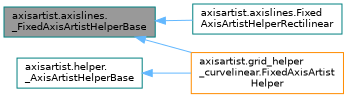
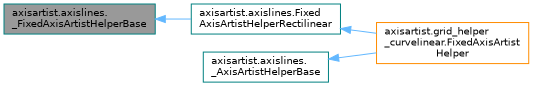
edge "axisartist.grid_helper _curvelinear.FixedAxisArtist Helper" -> "axisartist.axislines. _FixedAxisArtistHelperBase": now "axisartist.grid_helper _curvelinear.FixedAxisArtist Helper" -> "axisartist.axislines.Fixed AxisArtistHelperRectilinear"
node "axisartist.helper. _AxisArtistHelperBase": label "axisartist.helper. _AxisArtistHelperBase" -> "axisartist.axislines. _AxisArtistHelperBase"
